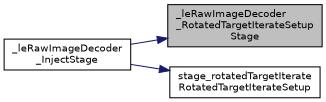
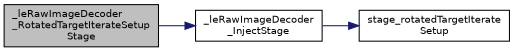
edge "_leRawImageDecoder _InjectStage" -> "_leRawImageDecoder _RotatedTargetIterateSetup Stage": reversed
node "stage_rotatedTargetIterate RotatedTargetIterateSetup": label "stage_rotatedTargetIterate RotatedTargetIterateSetup" -> "stage_rotatedTargetIterate Setup"
